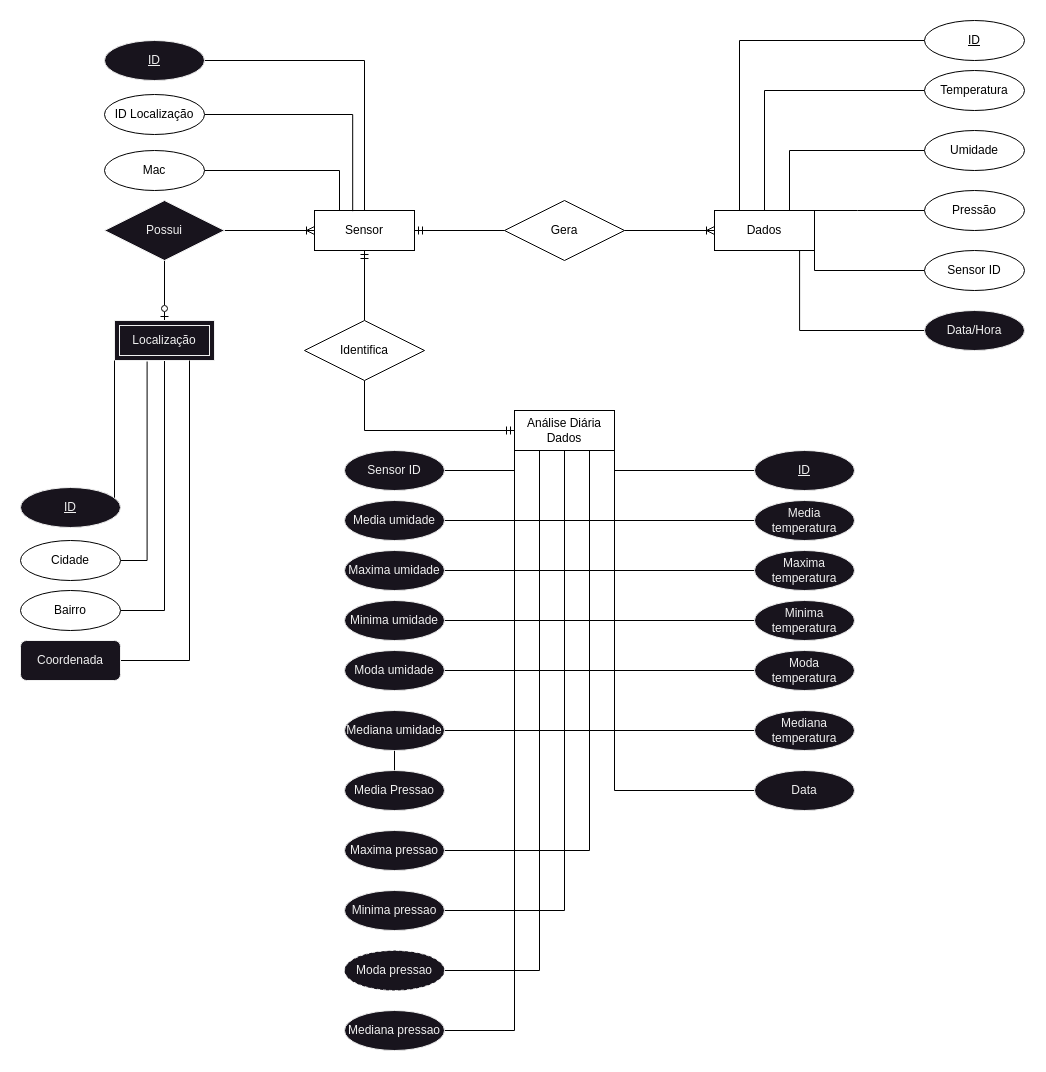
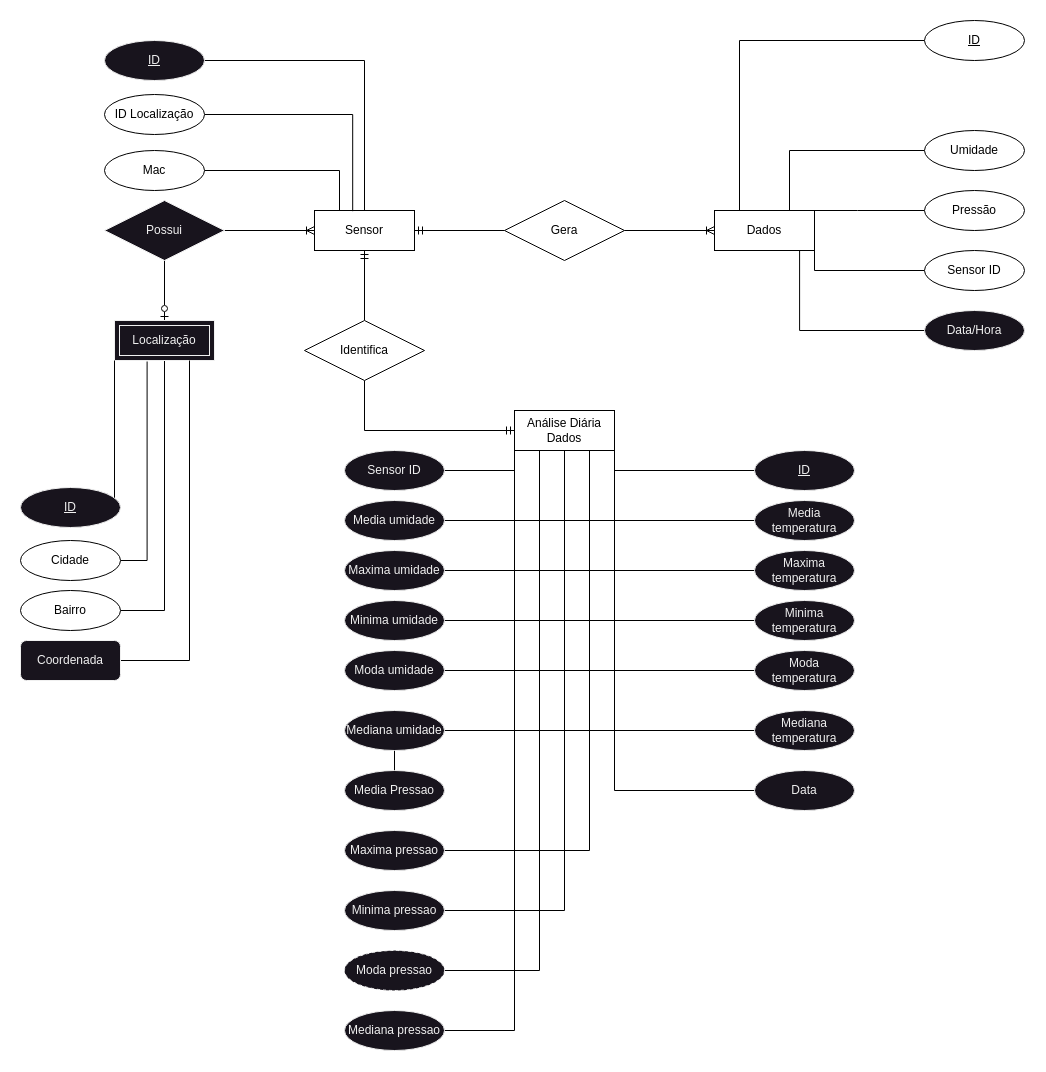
edge "Temperatura" -- "Dados": removed
node "Temperatura": removed
